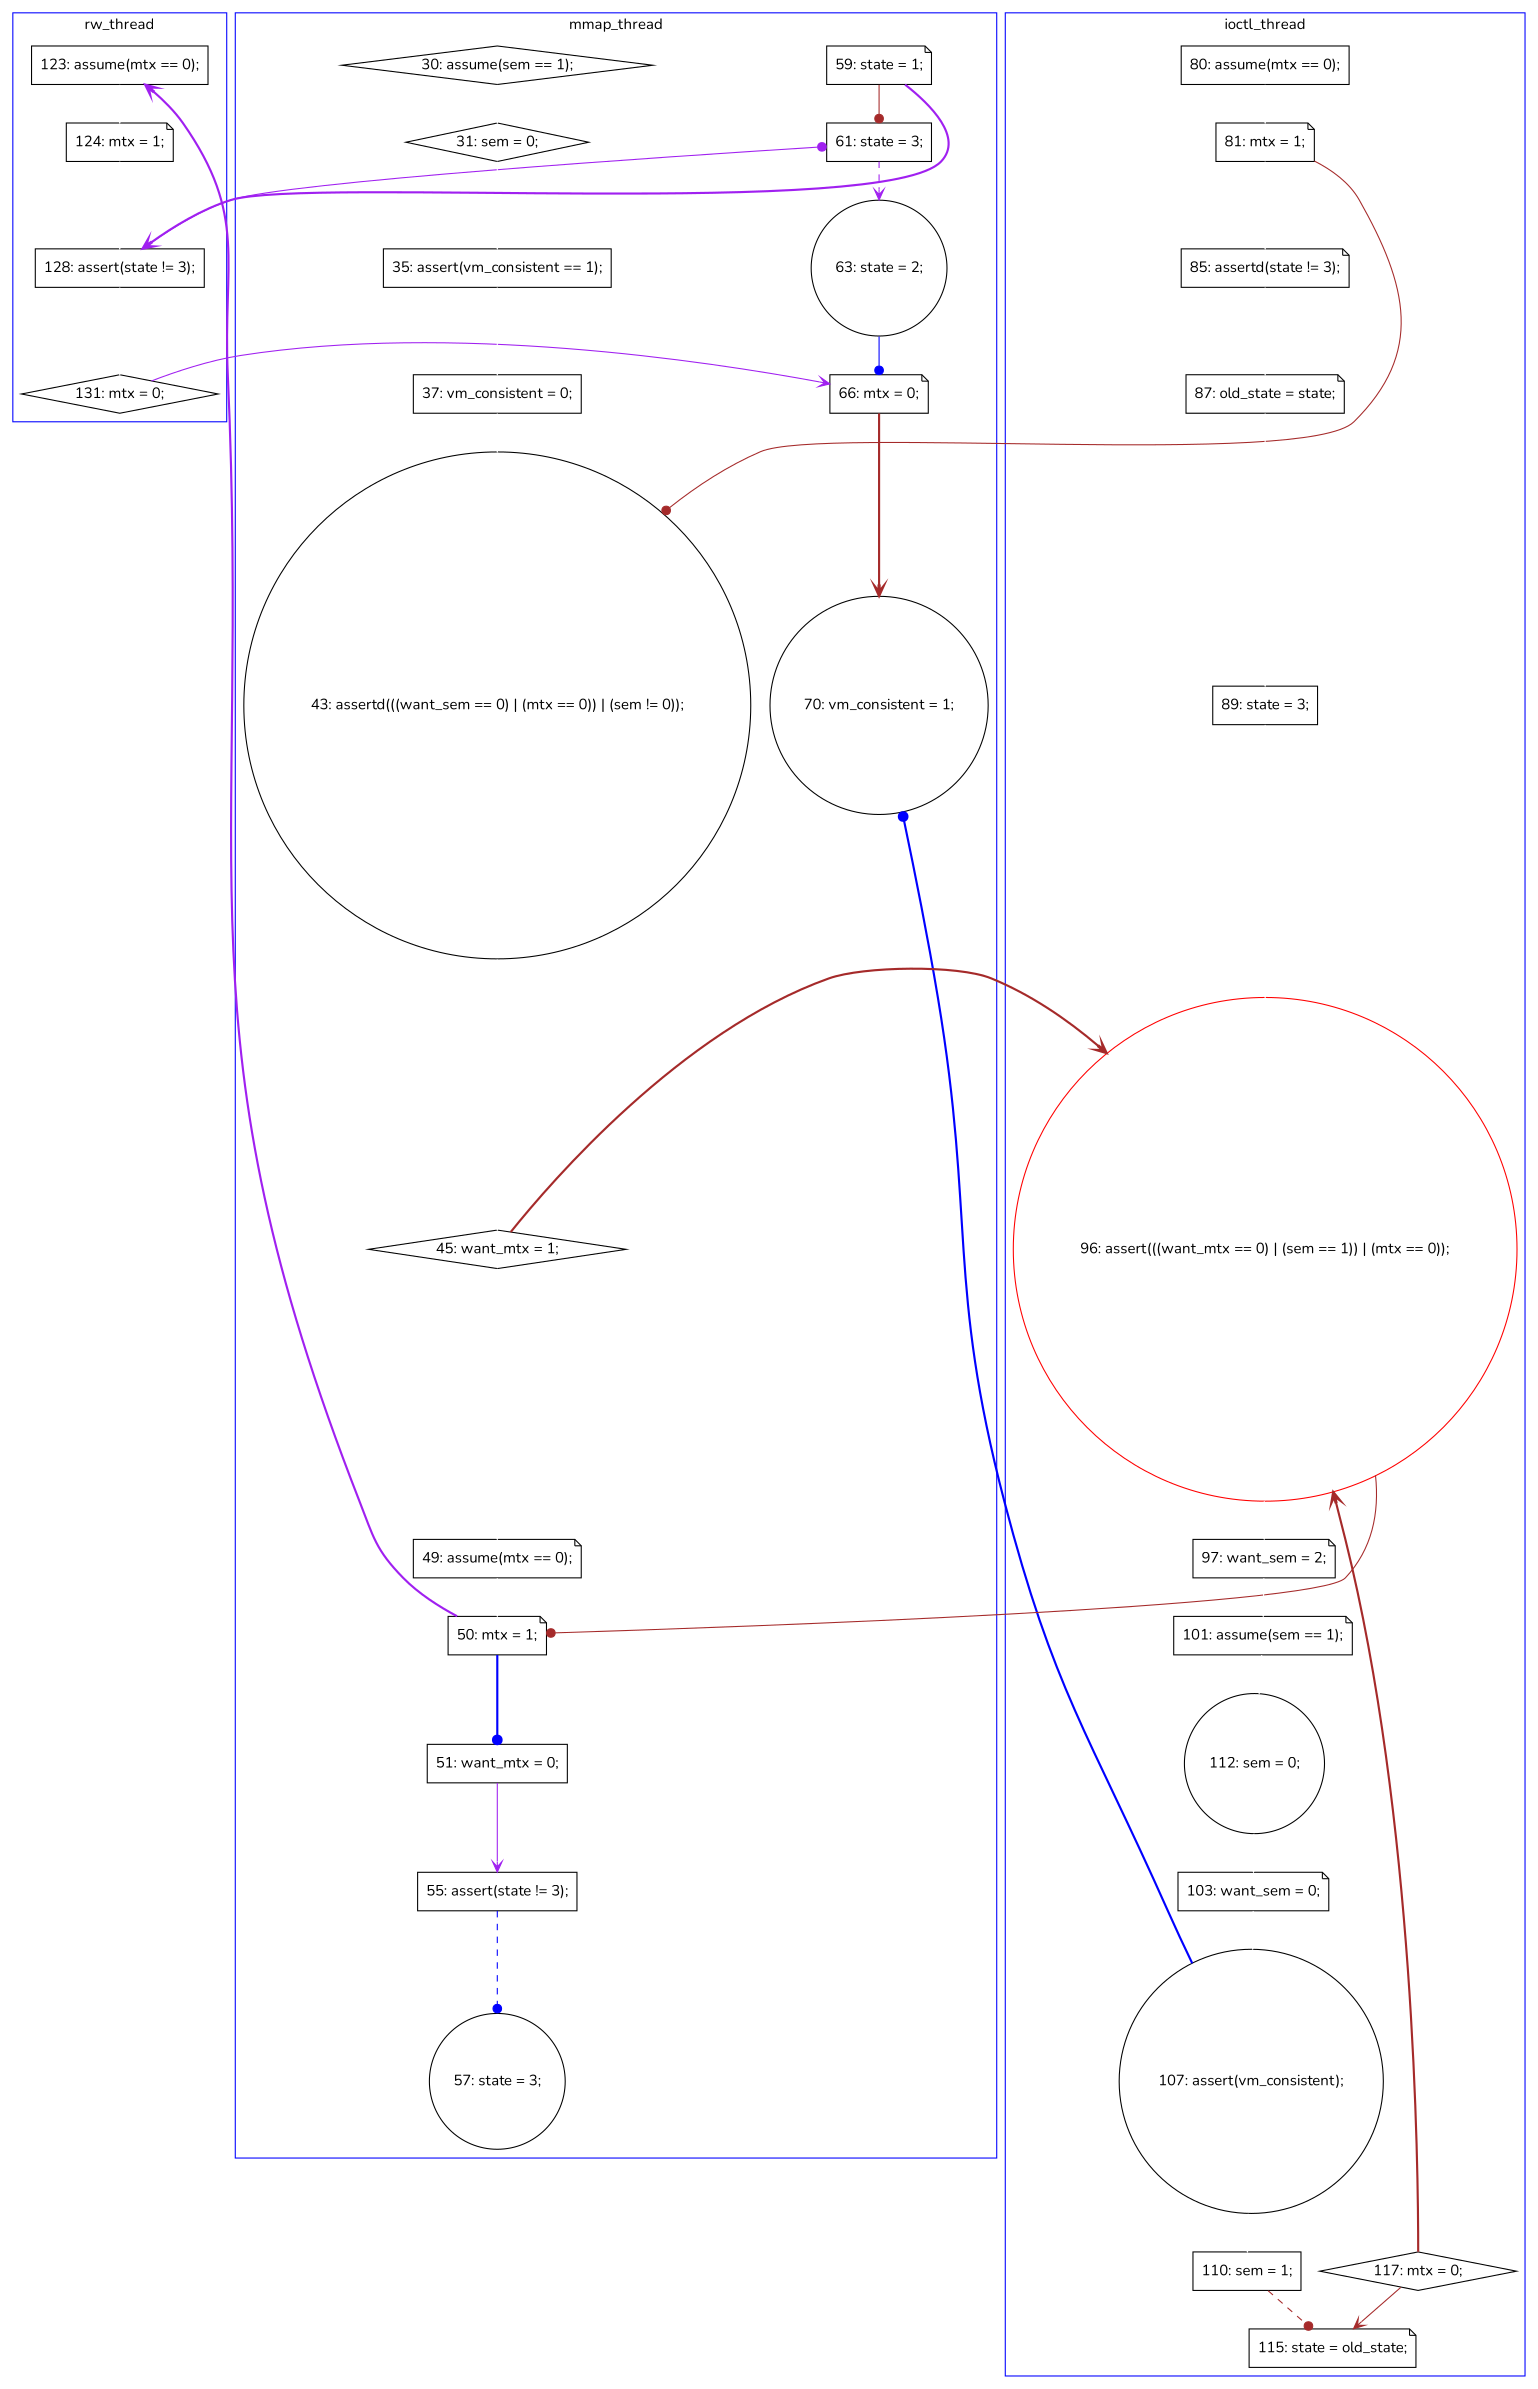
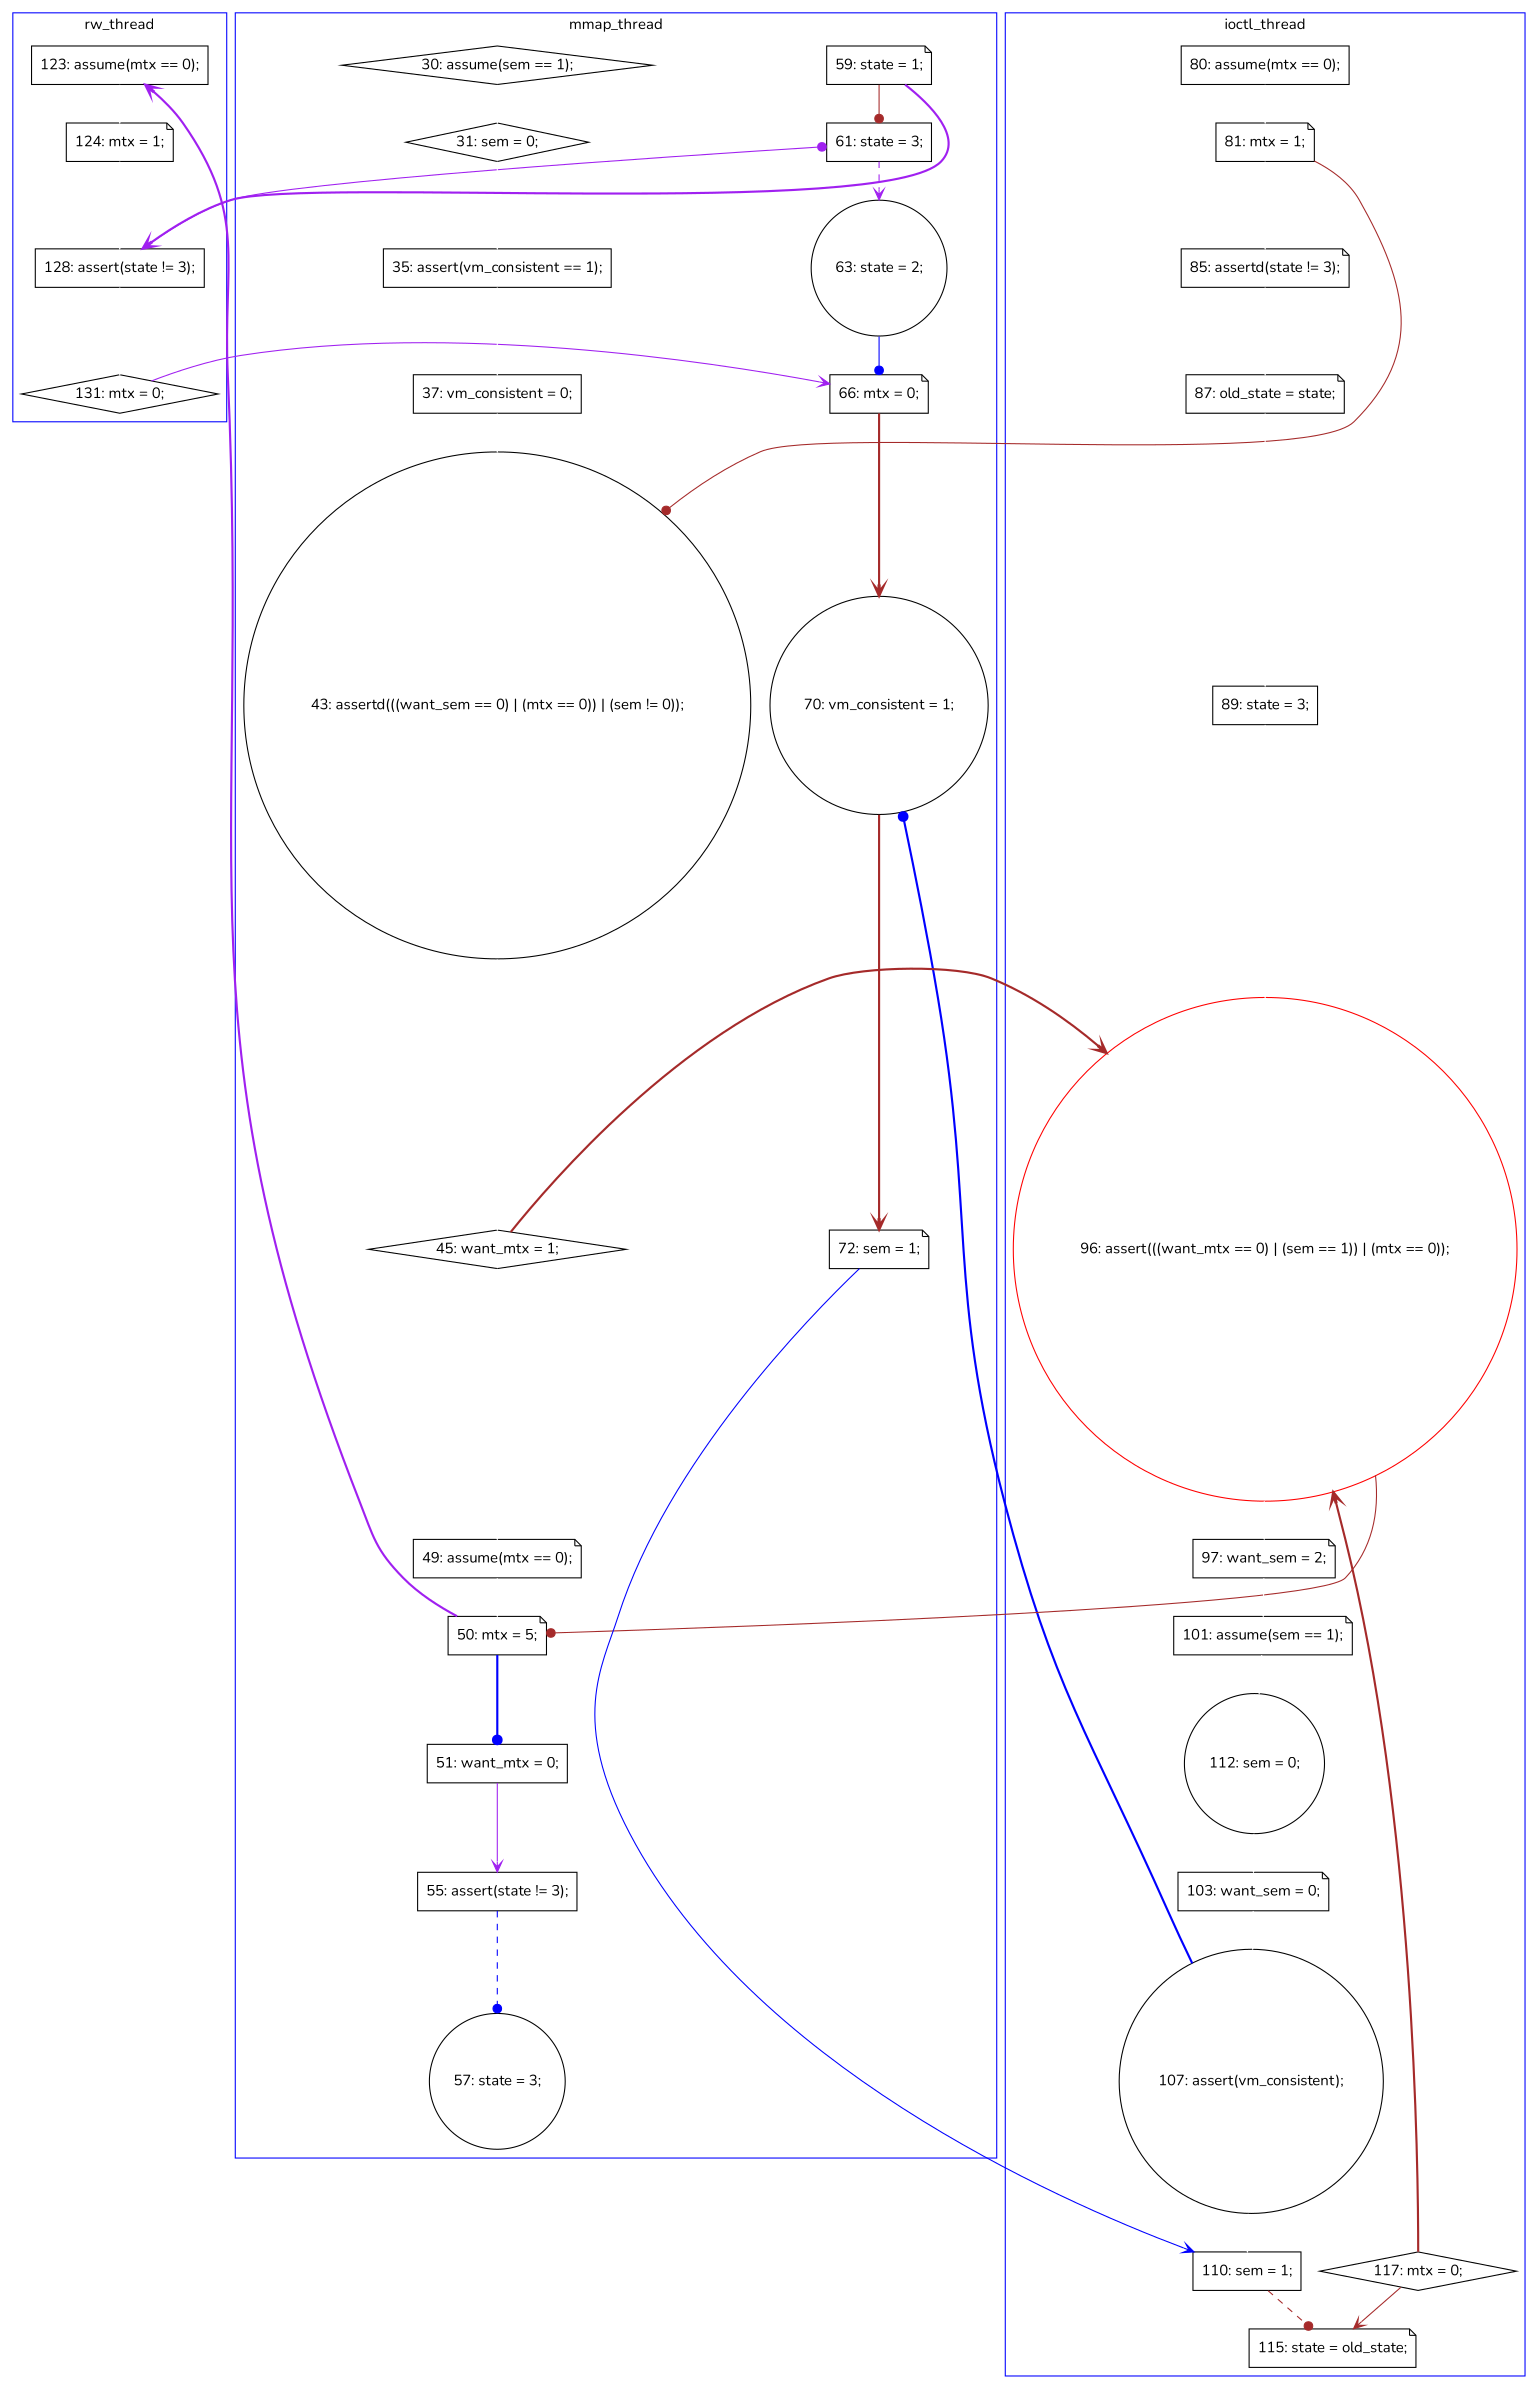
node "72: sem = 1;": added
node "50: mtx = 1;": label "50: mtx = 1;" -> "50: mtx = 5;"
